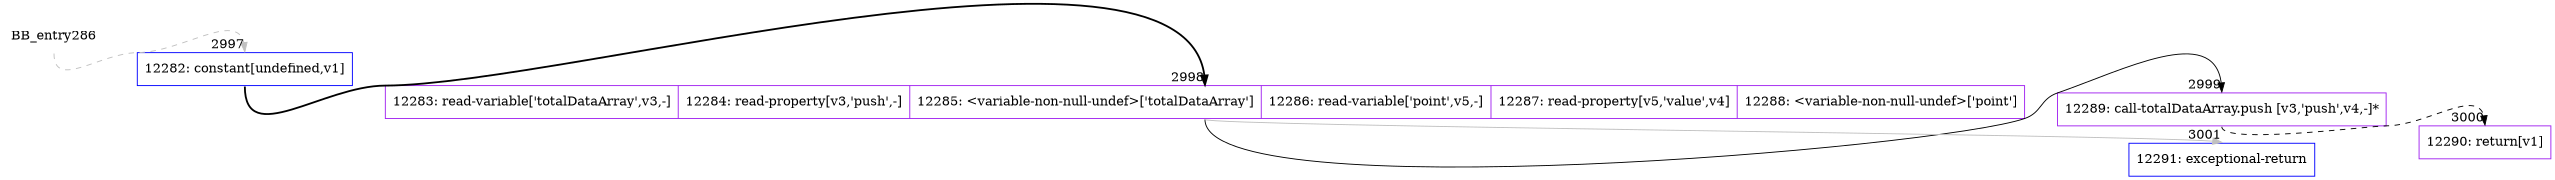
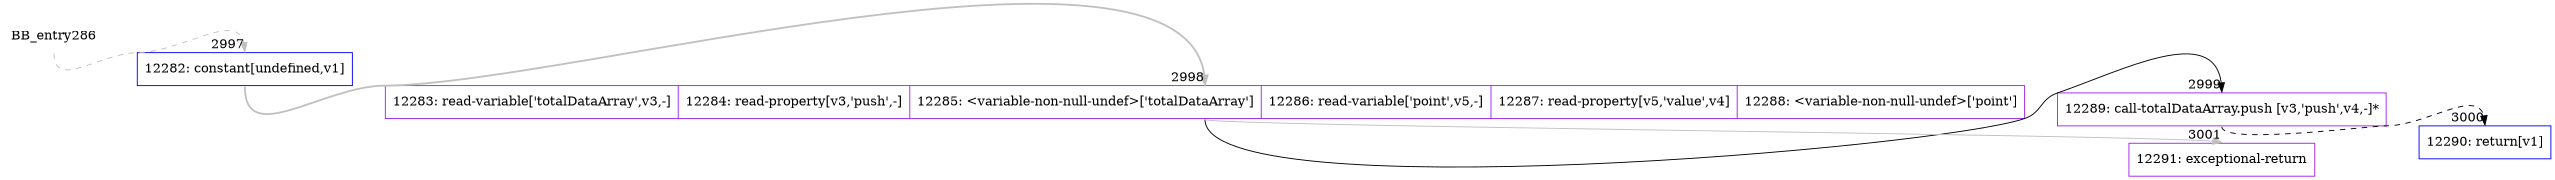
edge "12282: constant[undefined,v1]" -> "12283: read-variable['totalDataArray',v3,-]": color black -> gray
node "12290: return[v1]": color purple -> blue
node "12291: exceptional-return": color blue -> purple
